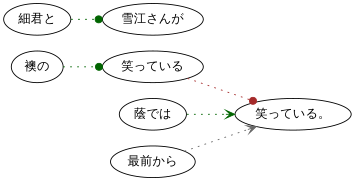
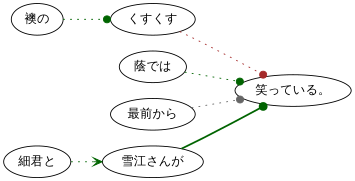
edge "細君と" -> "雪江さんが": arrowhead dot -> vee
node "笑っている": label "笑っている" -> "くすくす"
edge "蔭では" -> "笑っている。": arrowhead vee -> dot
edge "雪江さんが" -> "笑っている。": added
edge "最前から" -> "笑っている。": arrowhead vee -> dot
